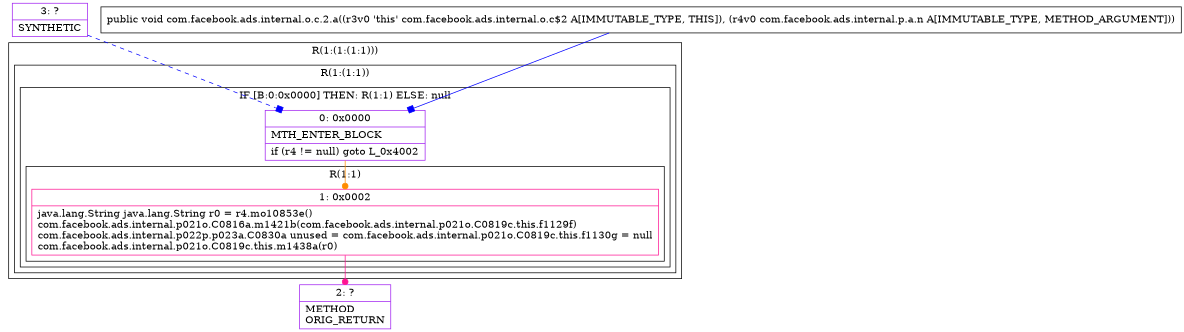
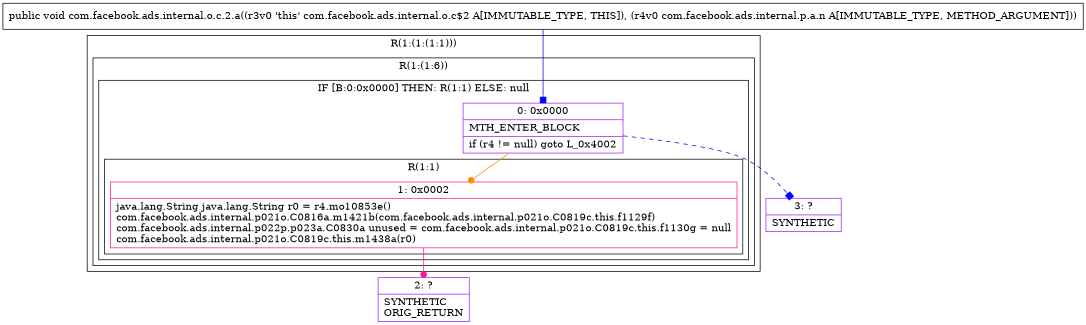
edge "3: ?" -> "0: 0x0000": reversed
cluster "R(1:(1:1))": label "R(1:(1:1))" -> "R(1:(1:6))"
node "2: ?": text "METHOD" -> "SYNTHETIC"
